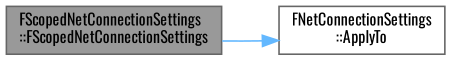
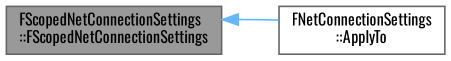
edge "FScopedNetConnectionSettings ::FScopedNetConnectionSettings" -> "FNetConnectionSettings ::ApplyTo": reversed
